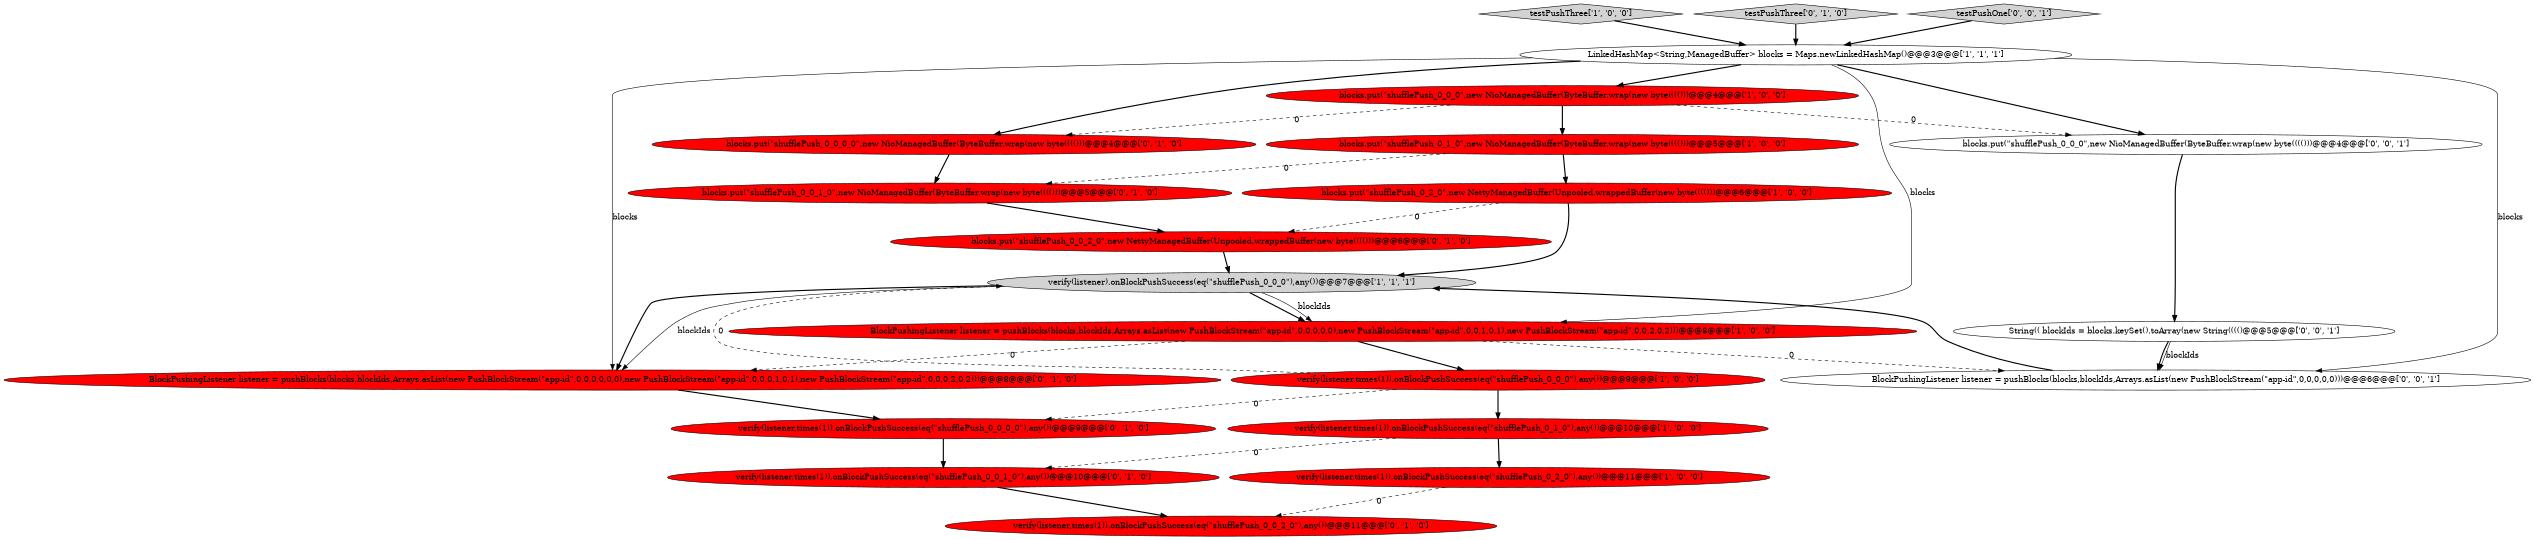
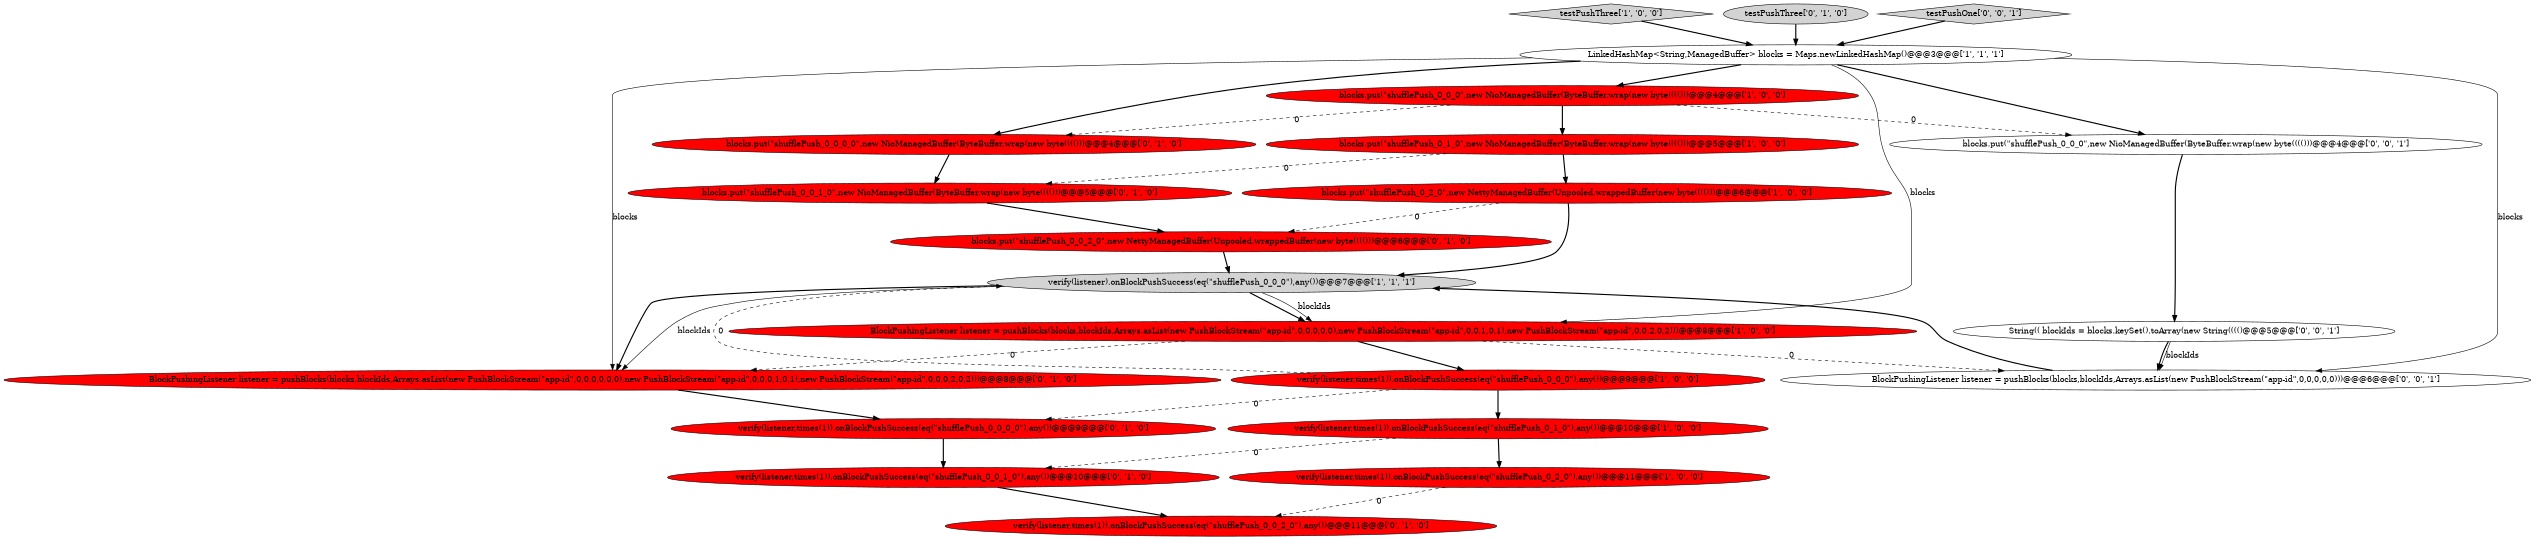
node "testPushThree['0', '1', '0']": shape diamond -> ellipse
